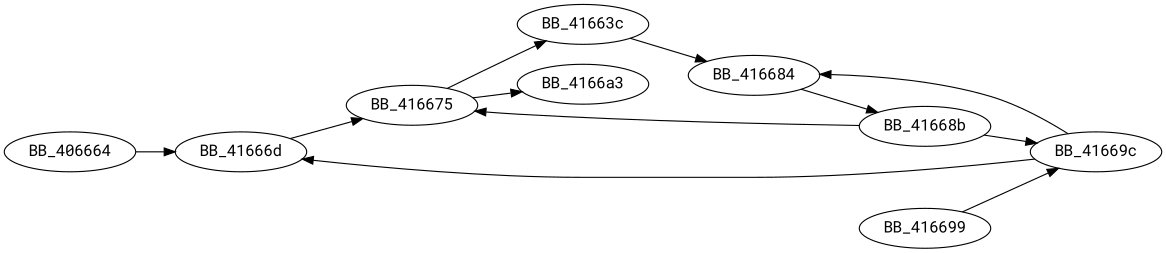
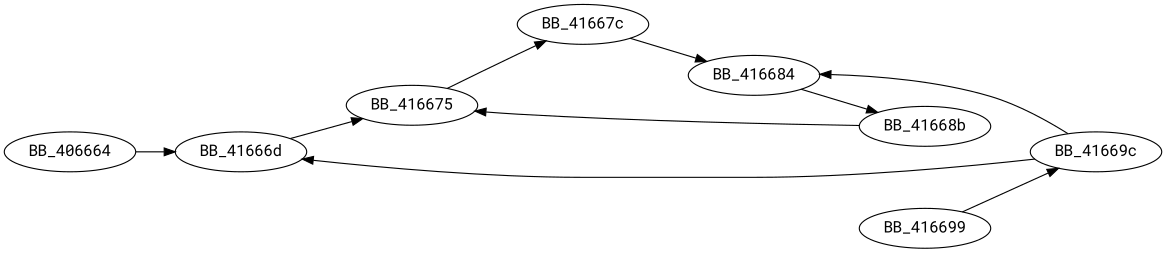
node "BB_41663c": label "BB_41663c" -> "BB_41667c"
node "BB_4166a3": removed
edge "BB_41668b" -> "BB_41669c": removed
